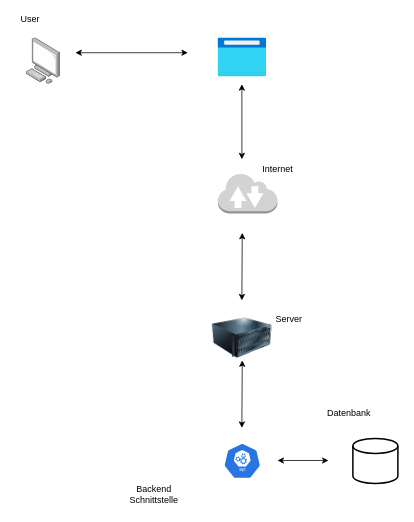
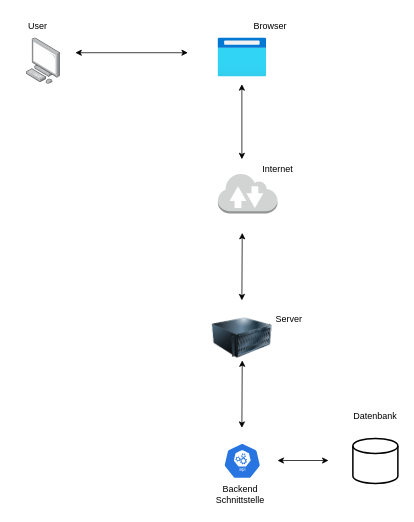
node "User": moved (30, 19) -> (38, 27)
node "Browser": added
node "Datenbank": moved (349, 413) -> (375, 417)
node "Backend Schnittstelle": moved (154, 495) -> (240, 495)
